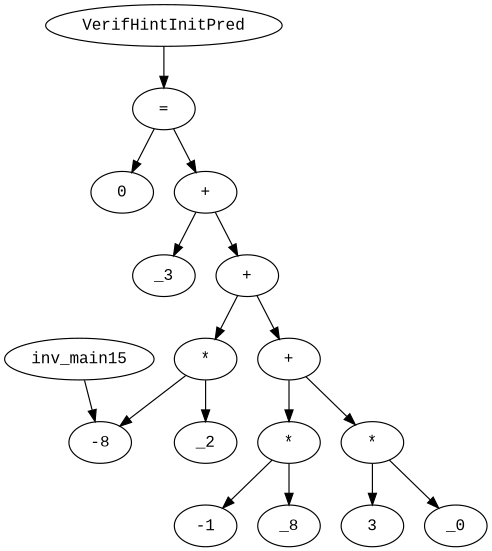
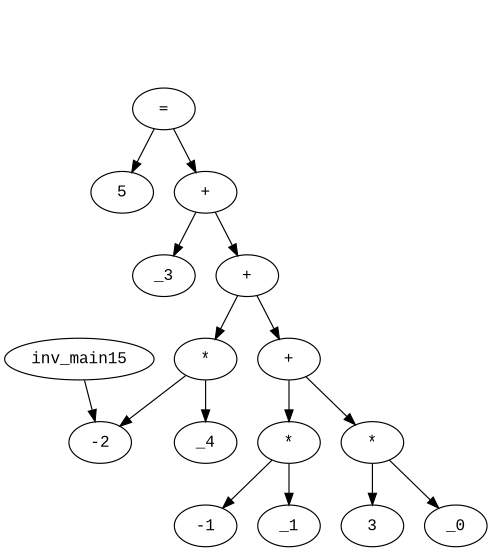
node "VerifHintInitPred": removed
node "0": label "0" -> "5"
node "-8": label "-8" -> "-2"
node "_2": label "_2" -> "_4"
node "_8": label "_8" -> "_1"
